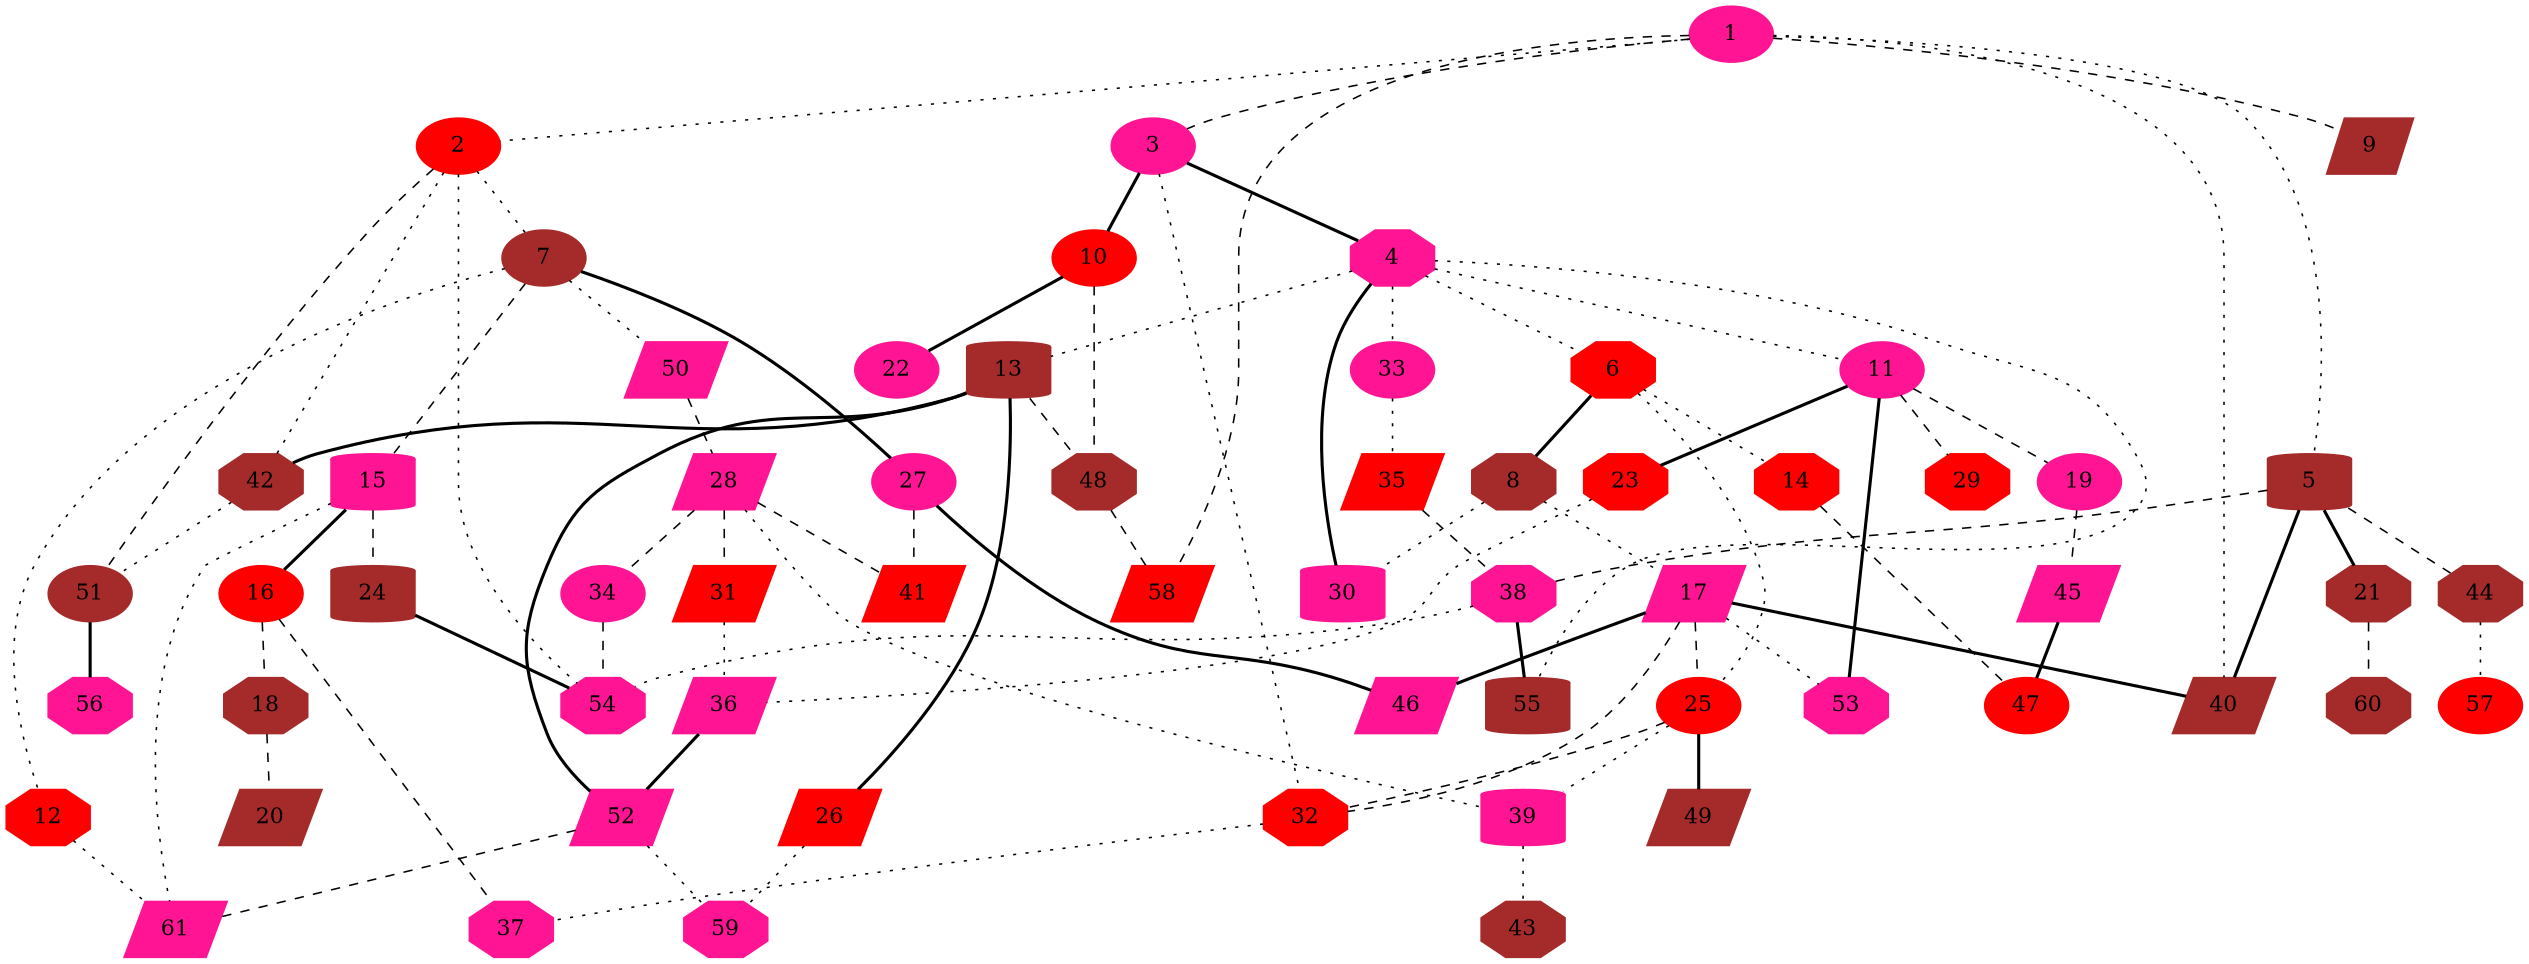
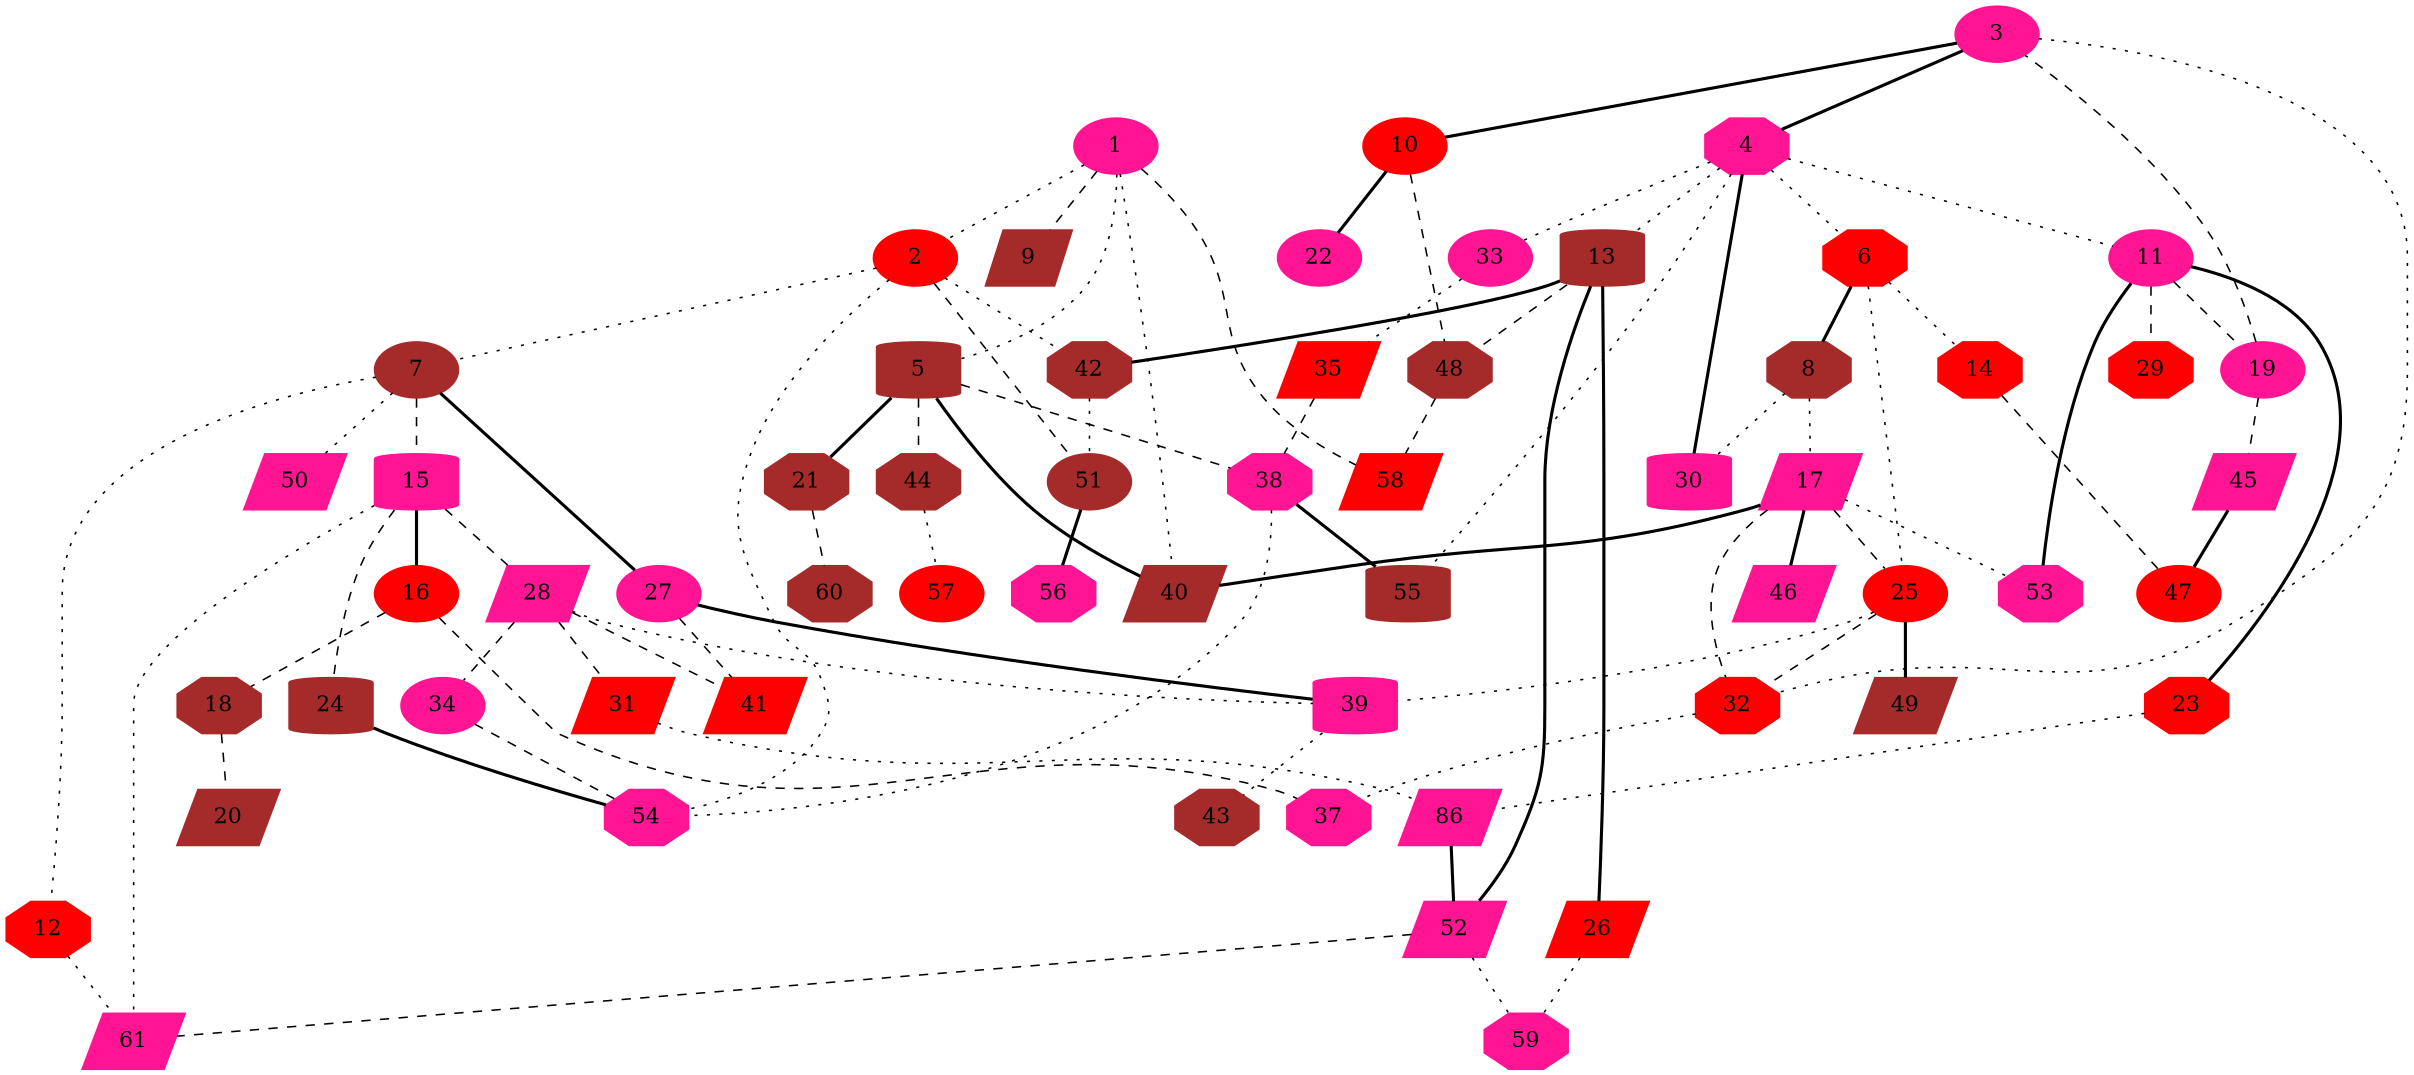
edge "1" -- "3": now "19" -- "3"
edge "50" -- "28": now "15" -- "28"
edge "27" -- "46": now "27" -- "39"
node "36": label "36" -> "86"
